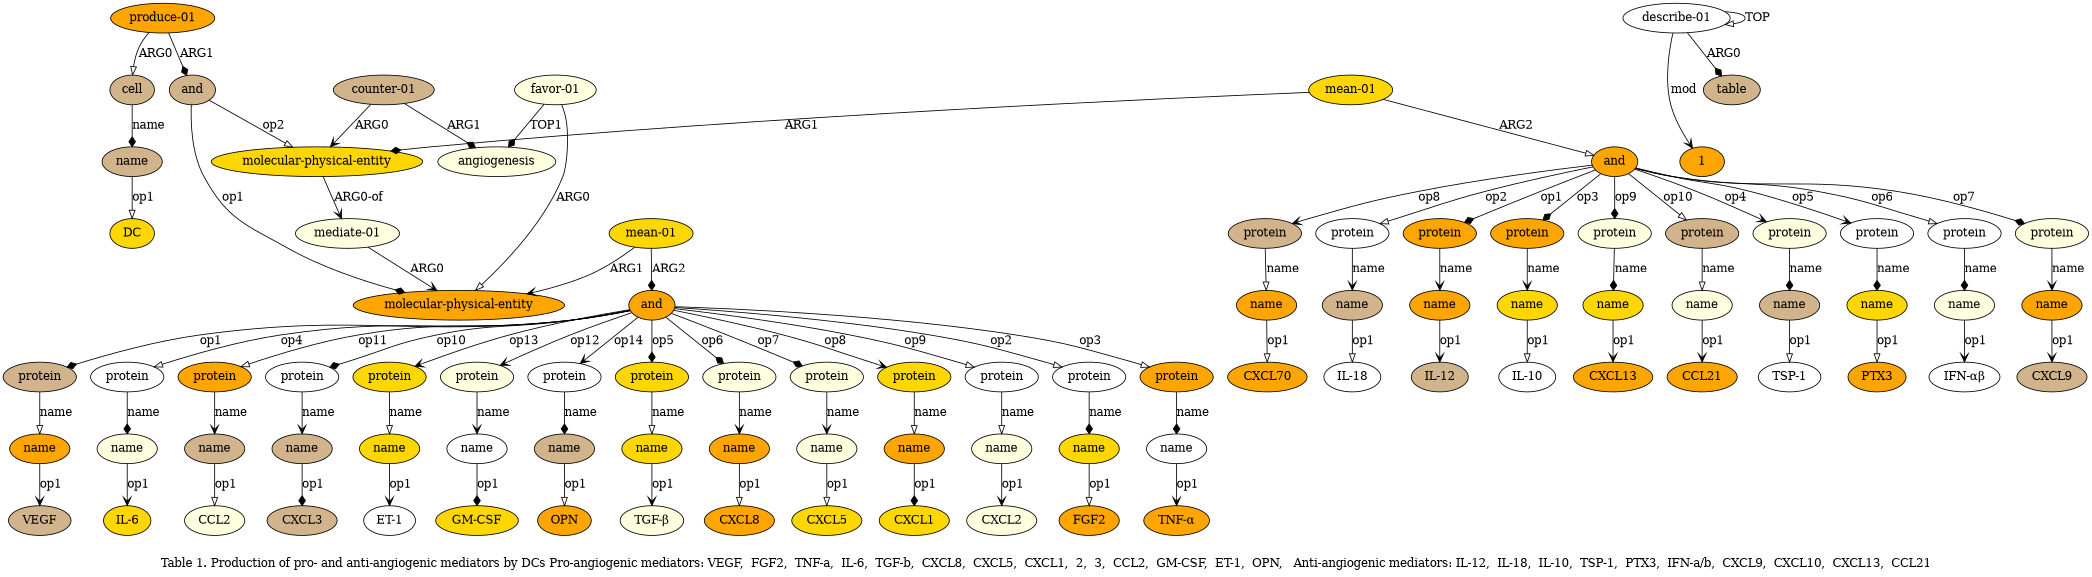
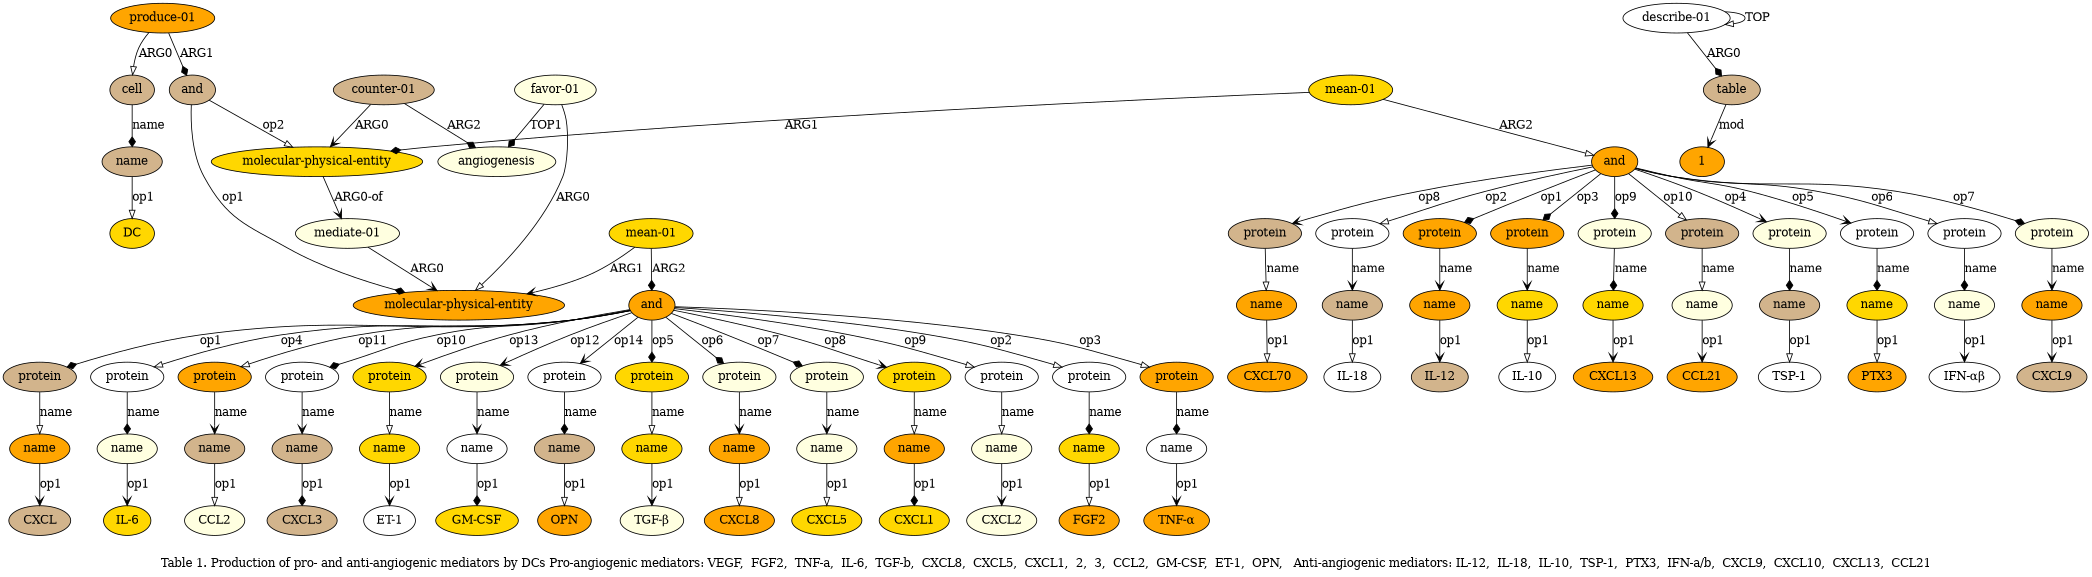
edge "describe-01" -> "1": now "table" -> "1"
edge "counter-01" -> "angiogenesis": label "ARG1" -> "ARG2"
node "VEGF": label "VEGF" -> "CXCL"
